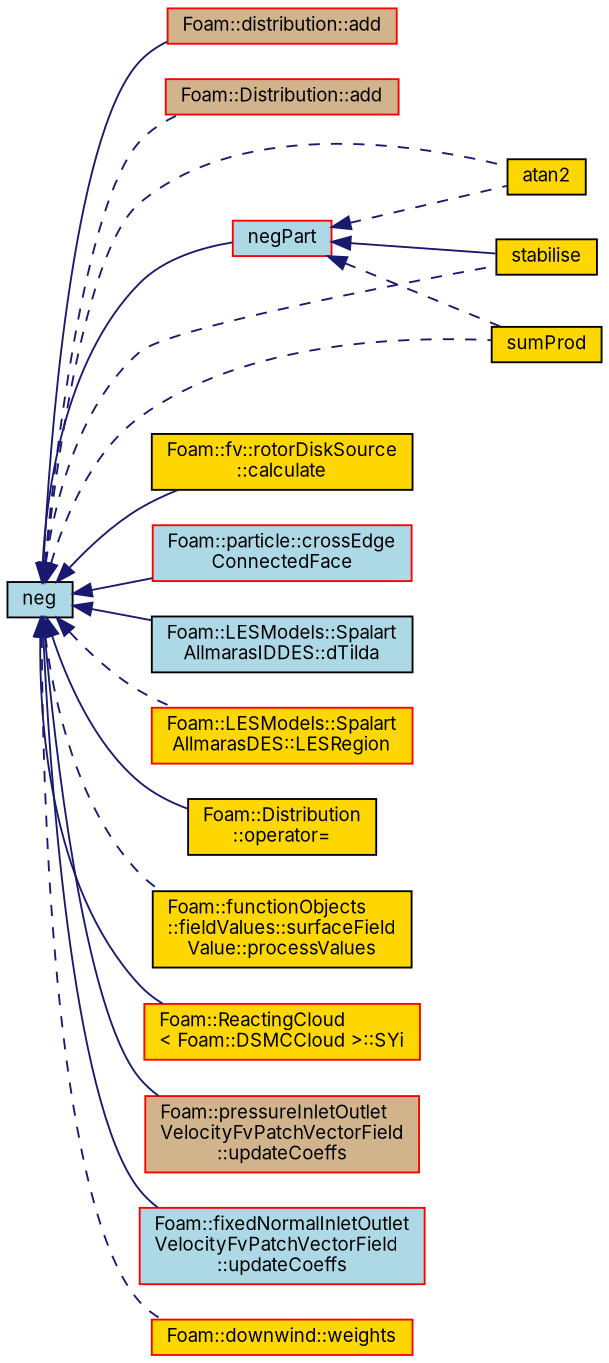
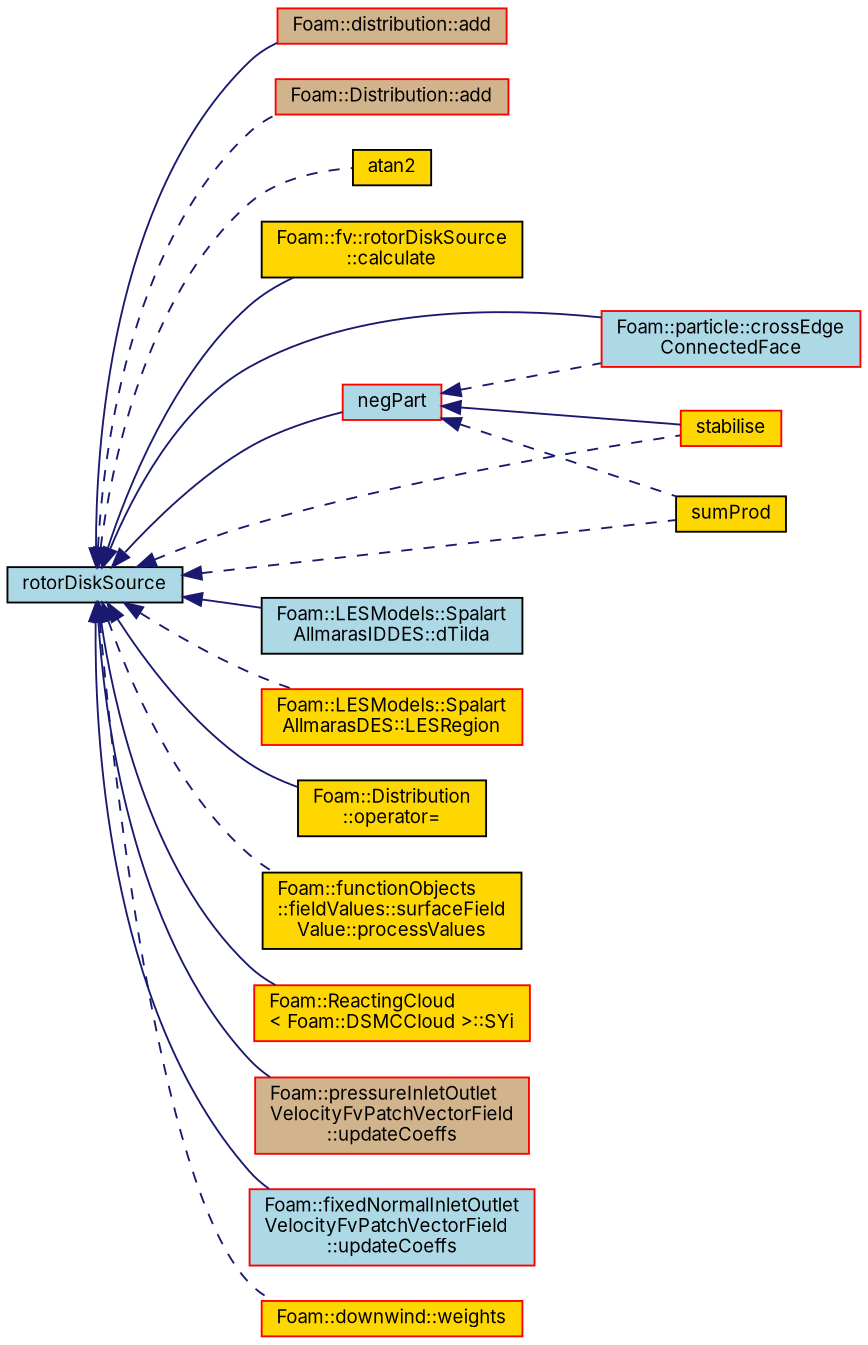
edge "atan2" -> "negPart": now "Foam::particle::crossEdge ConnectedFace" -> "negPart"
node "stabilise": color black -> red
node "neg": label "neg" -> "rotorDiskSource"
